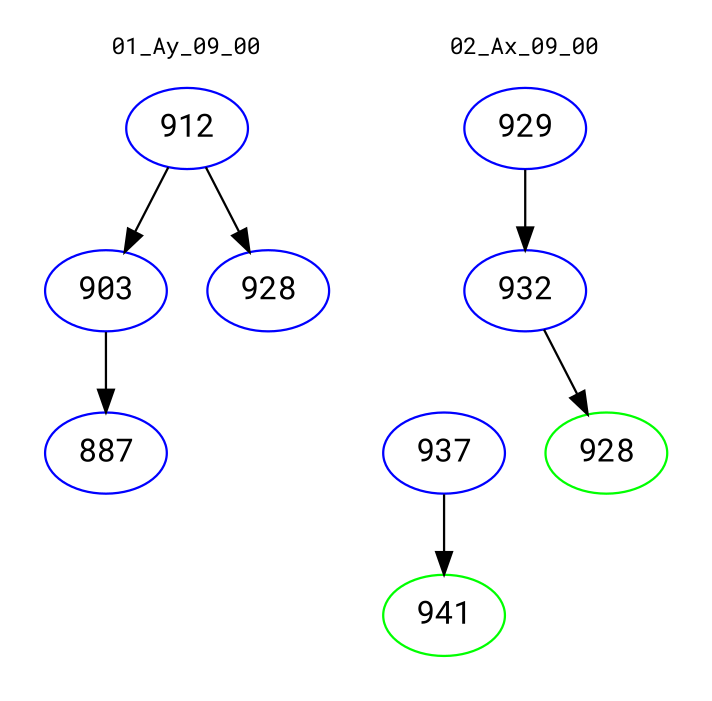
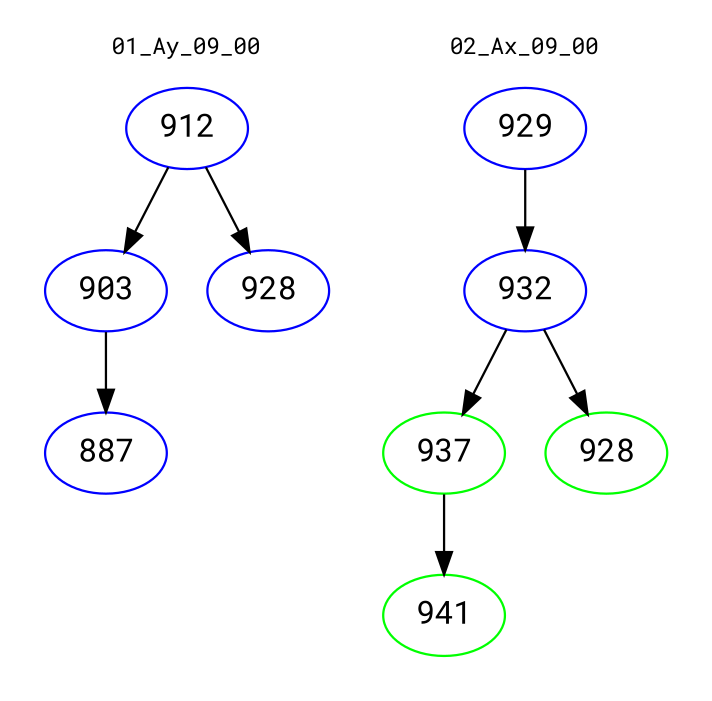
edge "932" -> "937": added
node "937": color blue -> green
